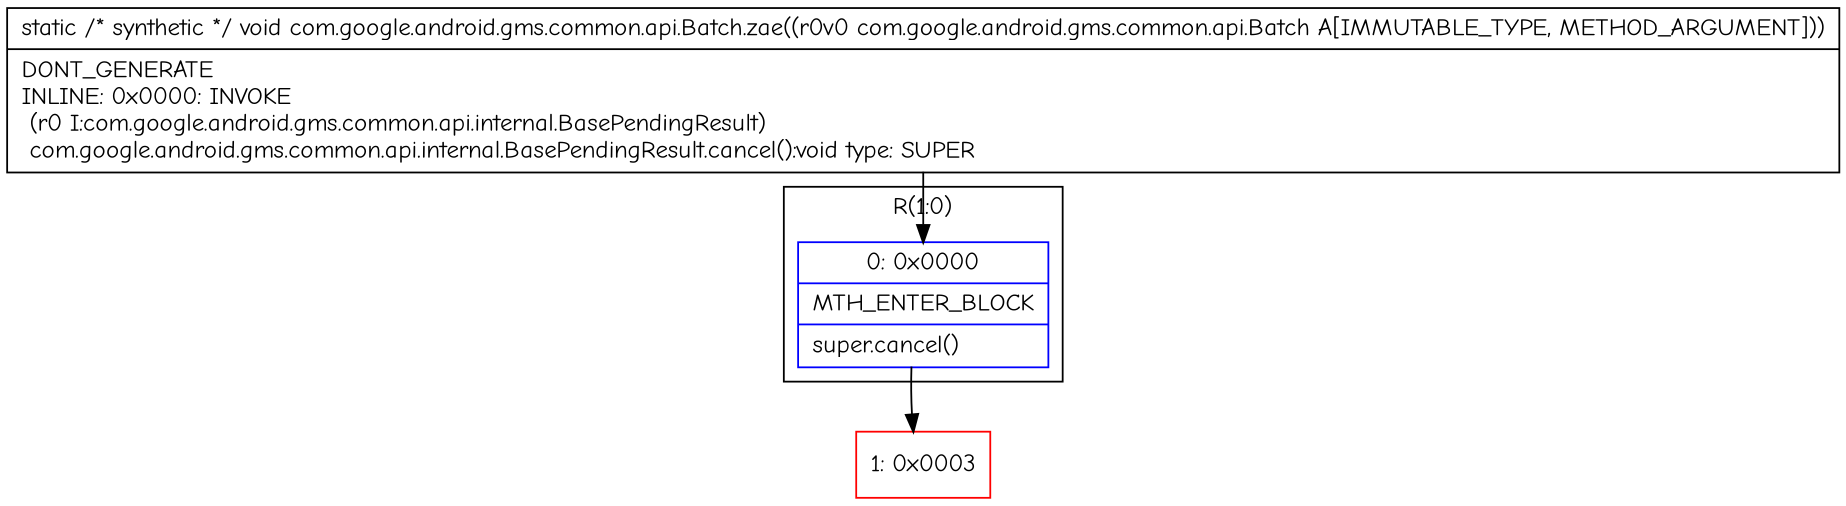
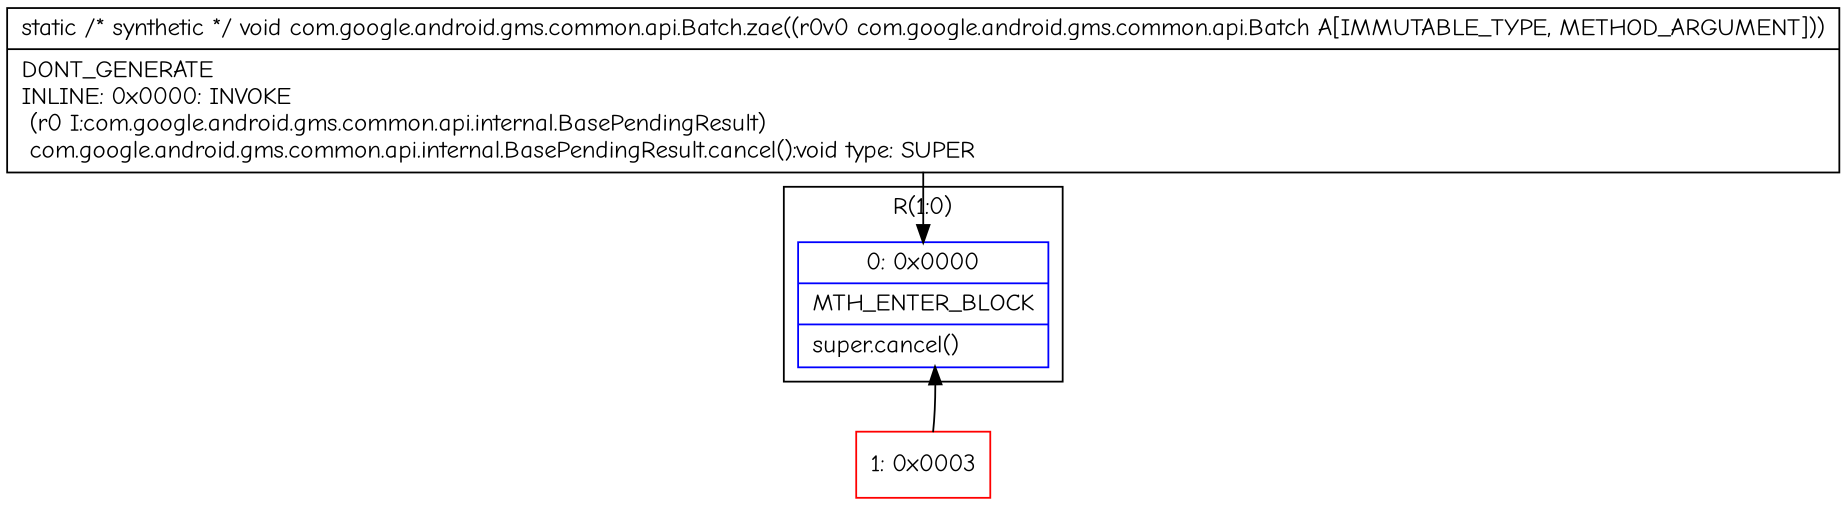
edge "0: 0x0000" -> "1: 0x0003": reversed
